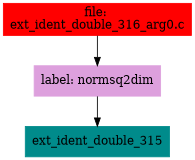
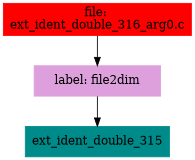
node "label: normsq2dim": label "label: normsq2dim" -> "label: file2dim"
